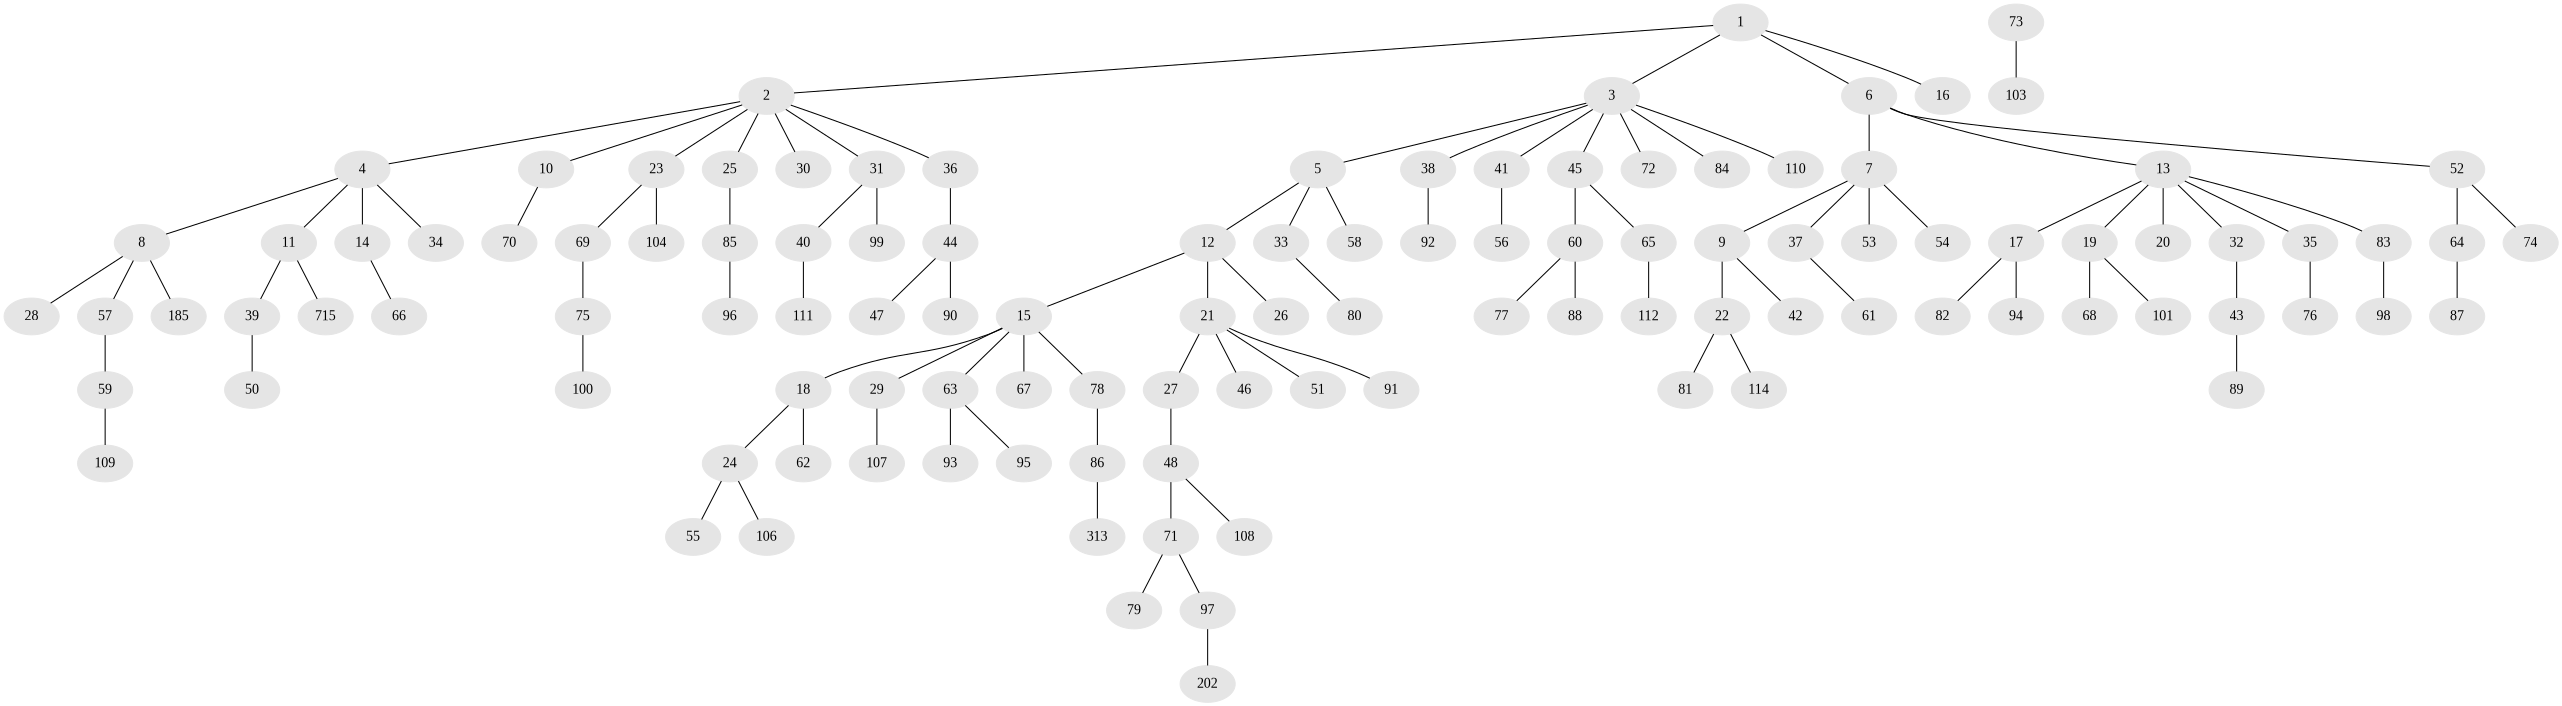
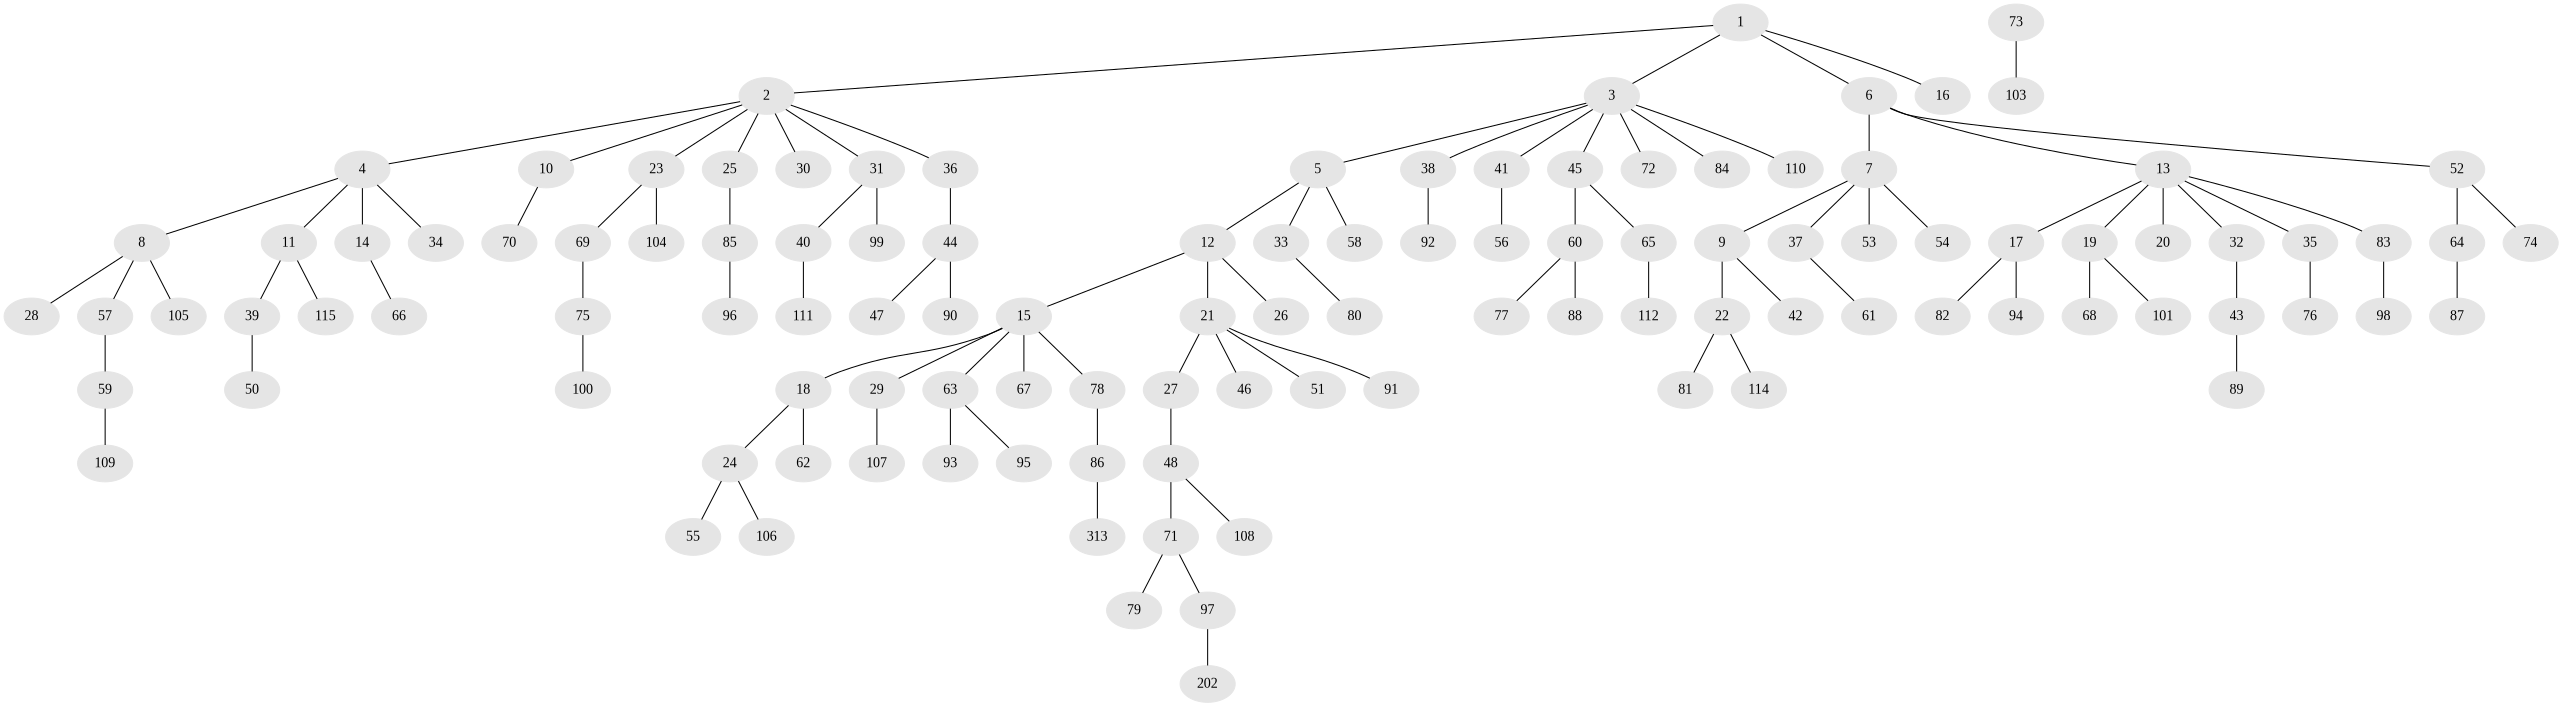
node "185": label "185" -> "105"
node "715": label "715" -> "115"
